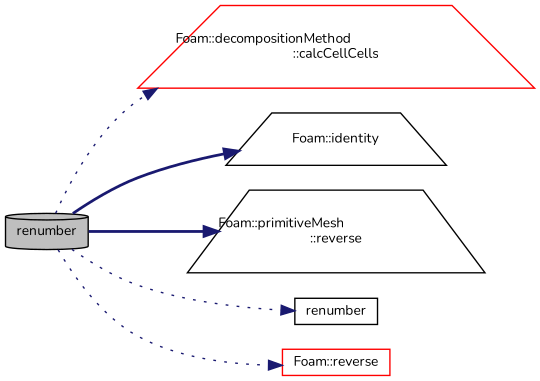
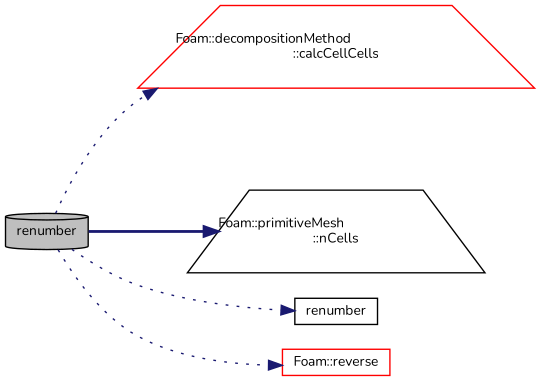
node "Foam::identity": removed
node "Foam::primitiveMesh ::reverse": label "Foam::primitiveMesh ::reverse" -> "Foam::primitiveMesh ::nCells"
